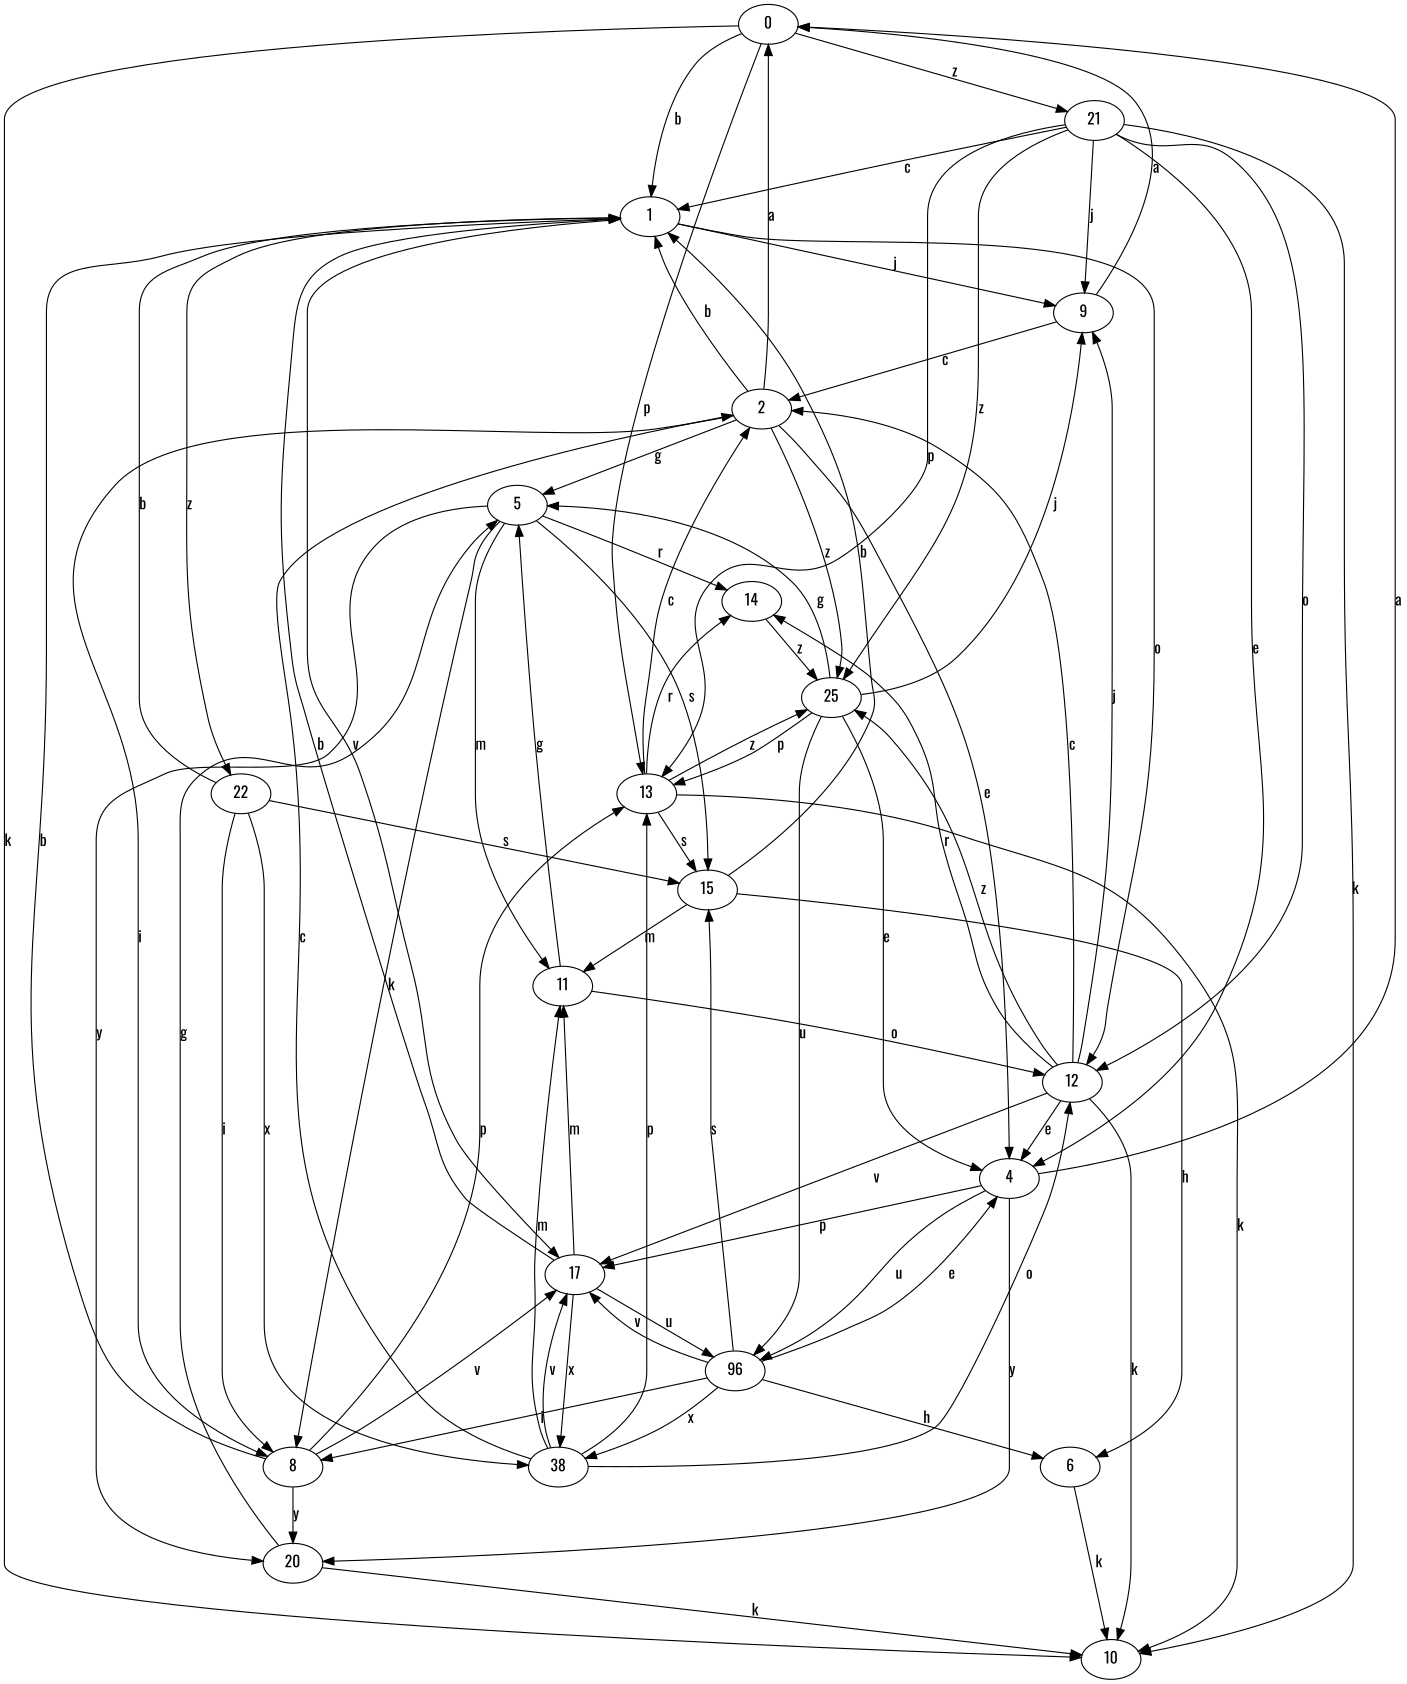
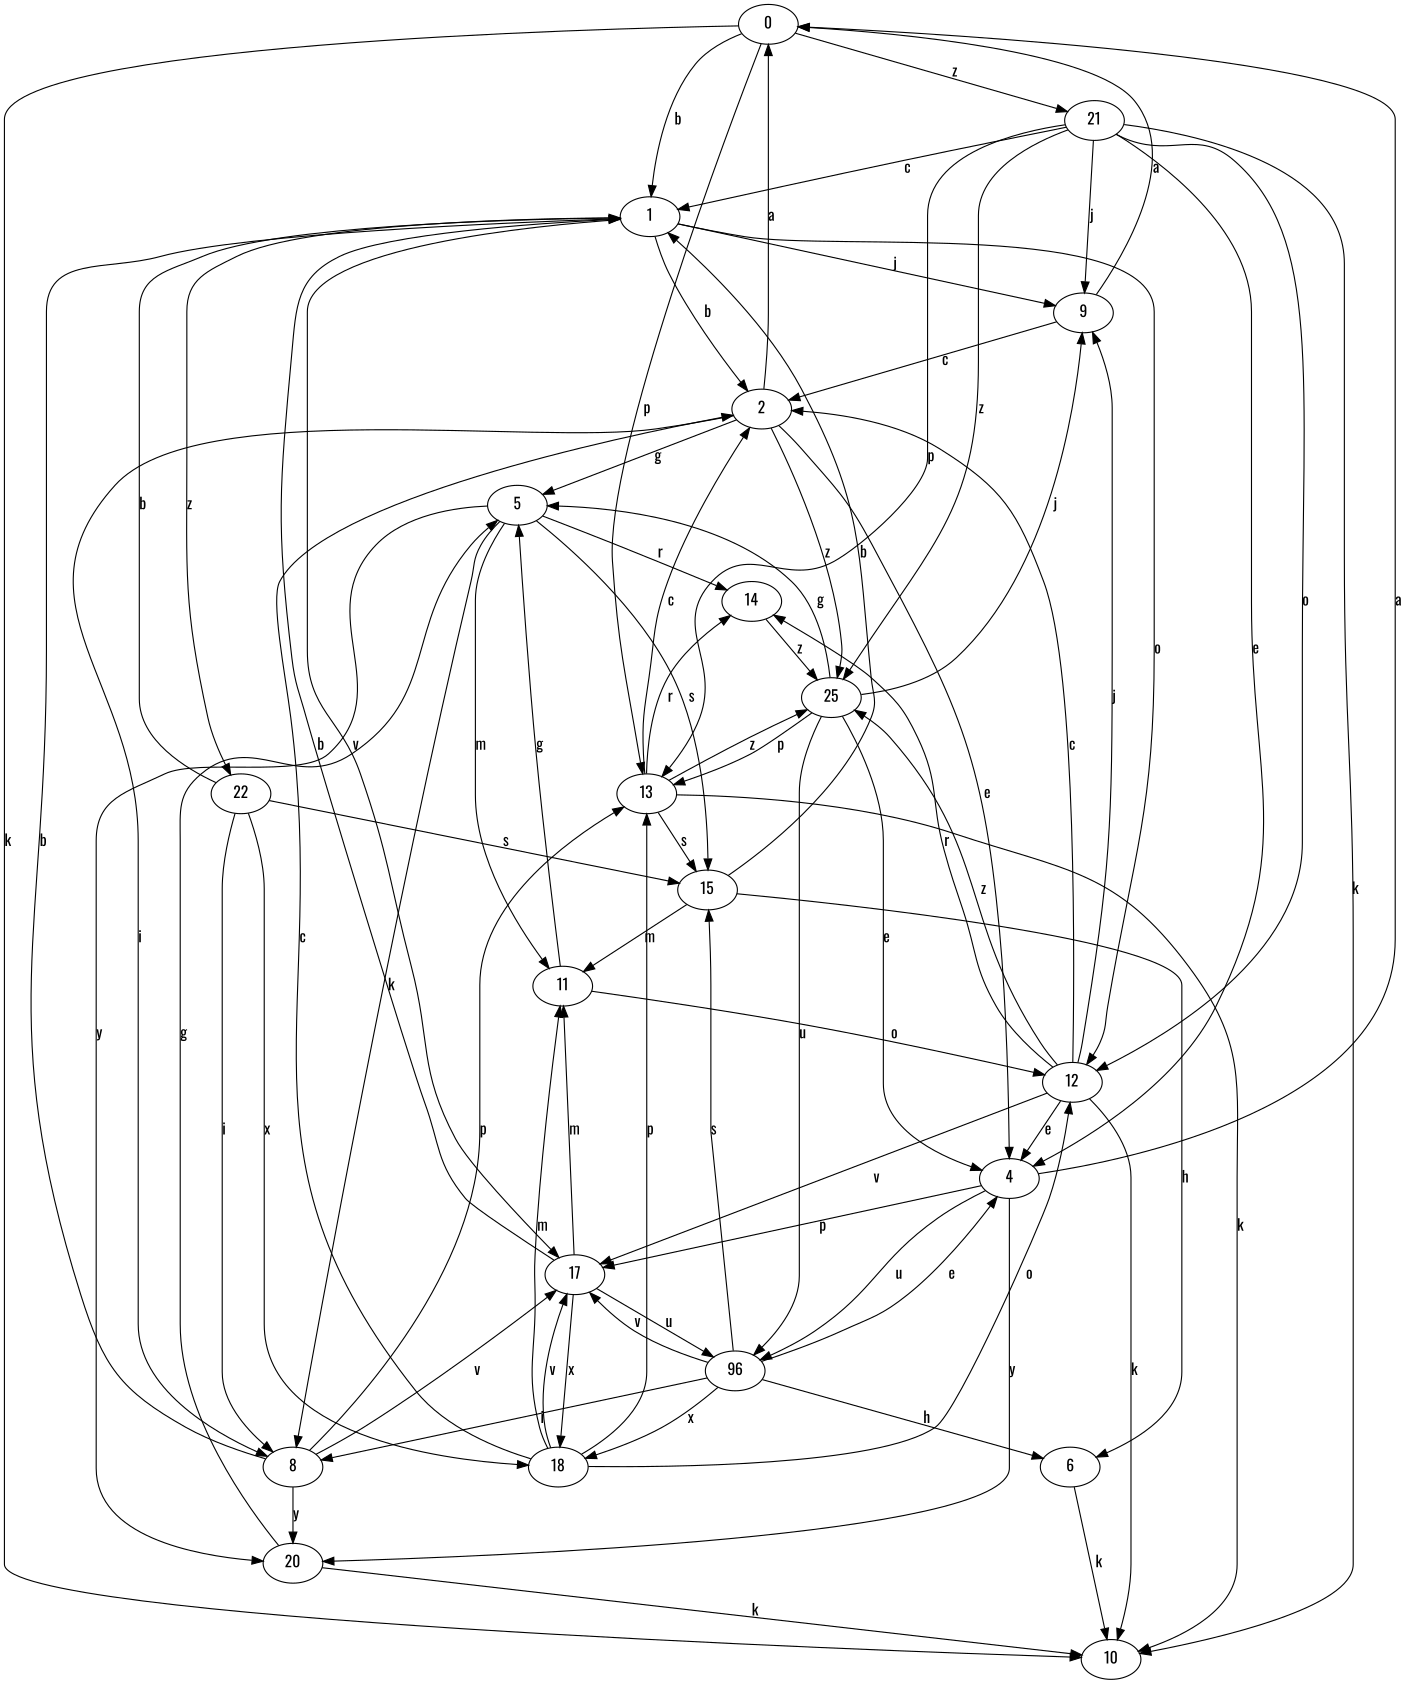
edge "2" -> "1": reversed
node "38": label "38" -> "18"
